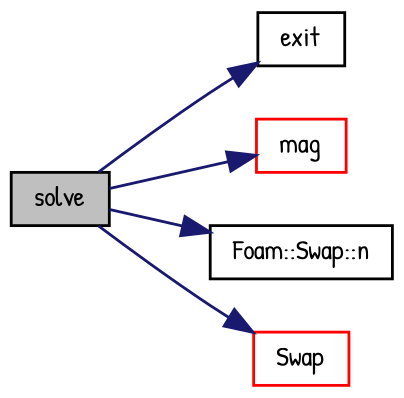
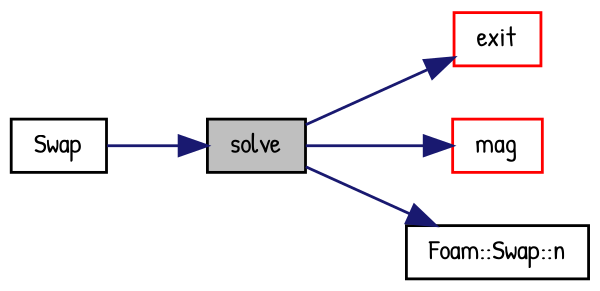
node "exit": color black -> red
edge "solve" -> "Swap": reversed
node "Swap": color red -> black
